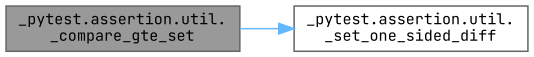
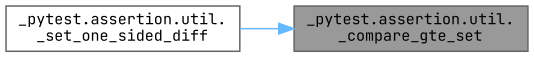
edge "_pytest.assertion.util. _compare_gte_set" -> "_pytest.assertion.util. _set_one_sided_diff": reversed
